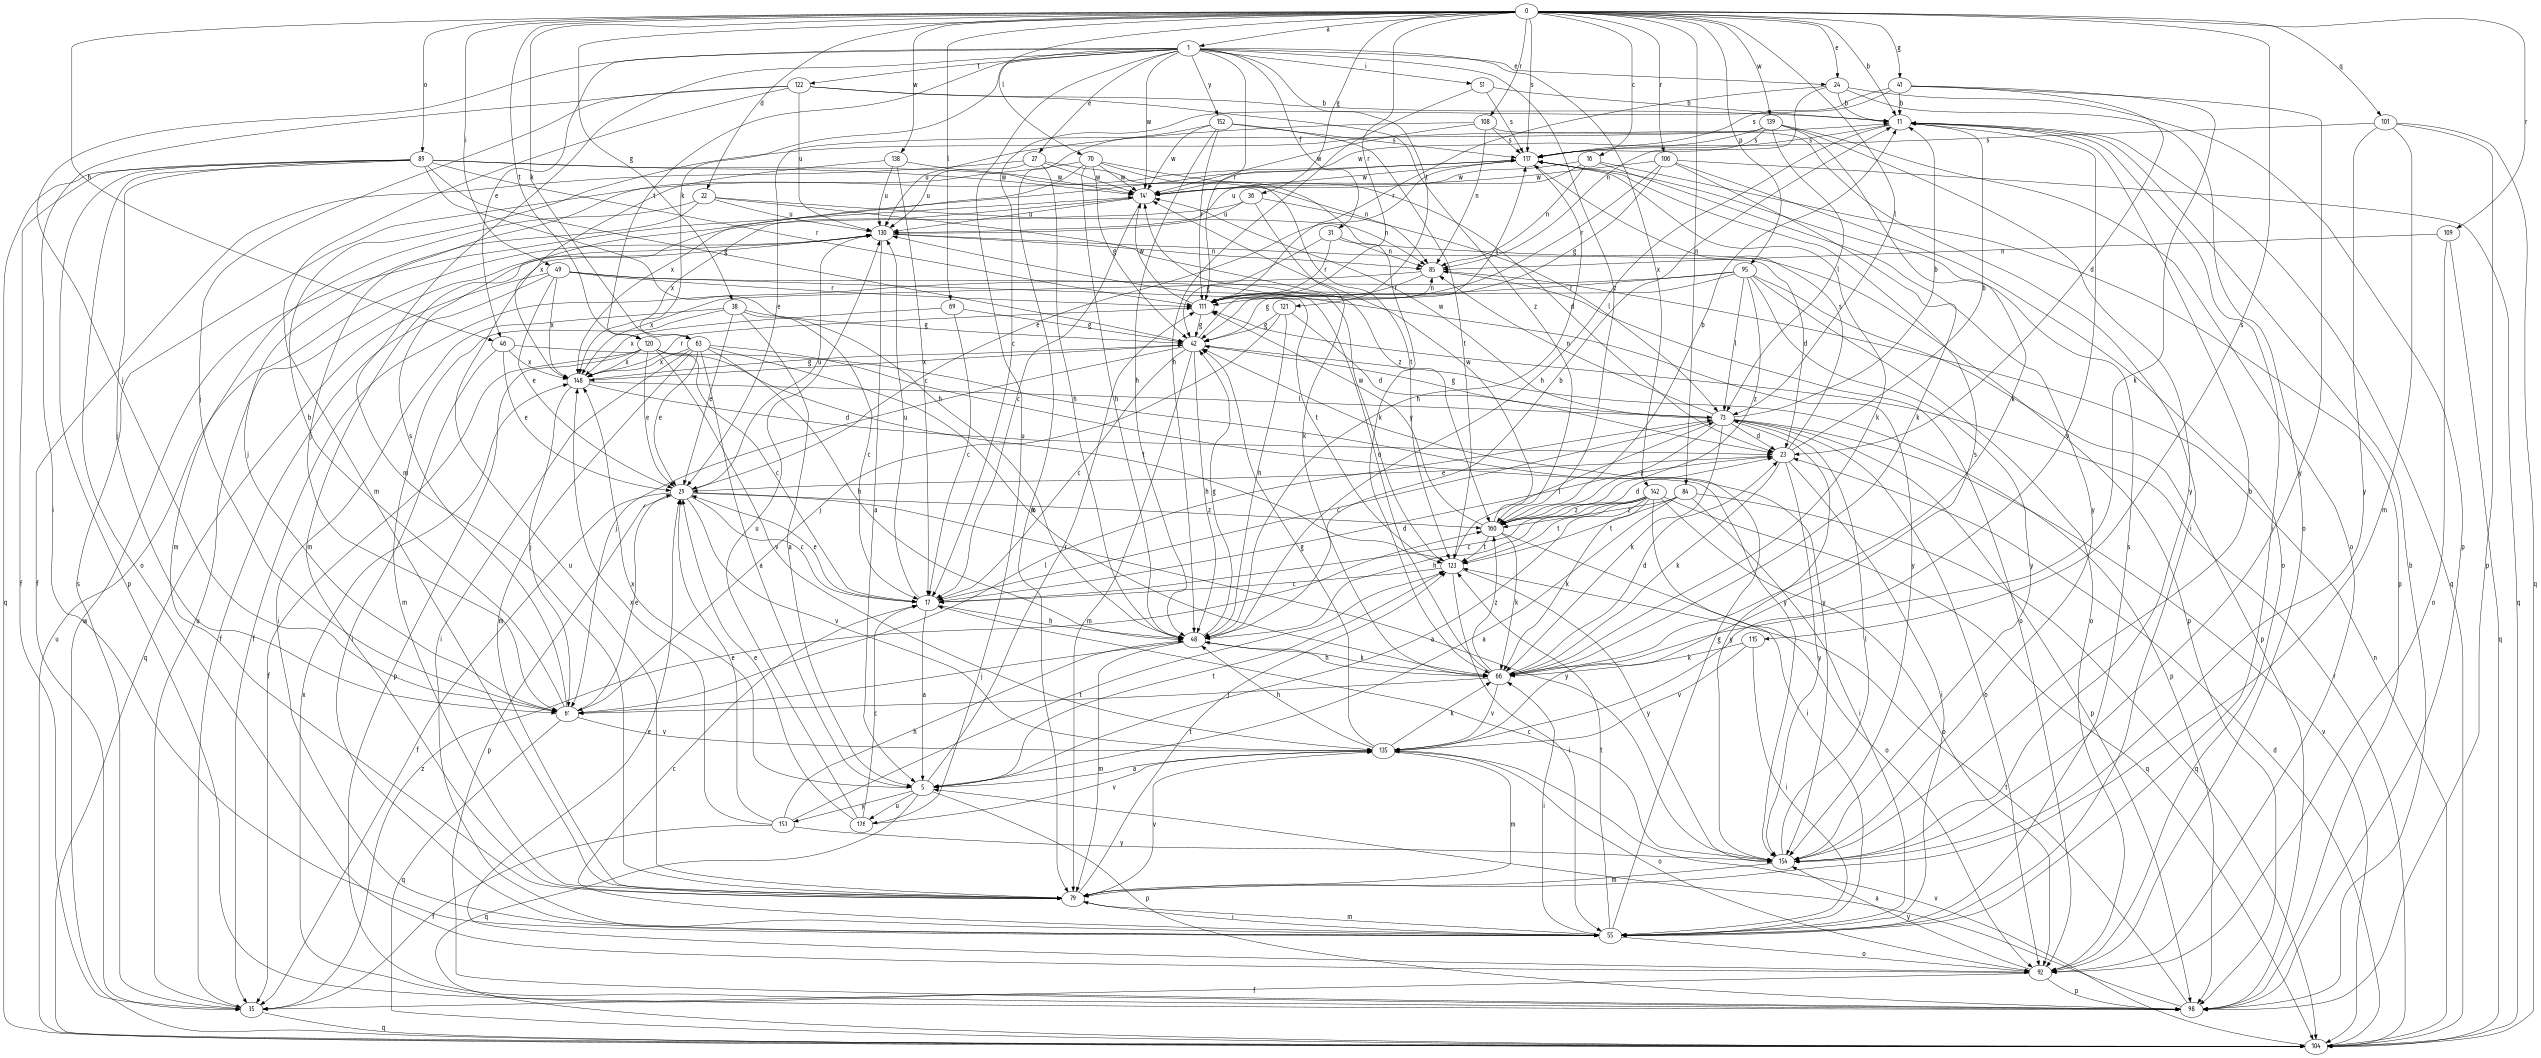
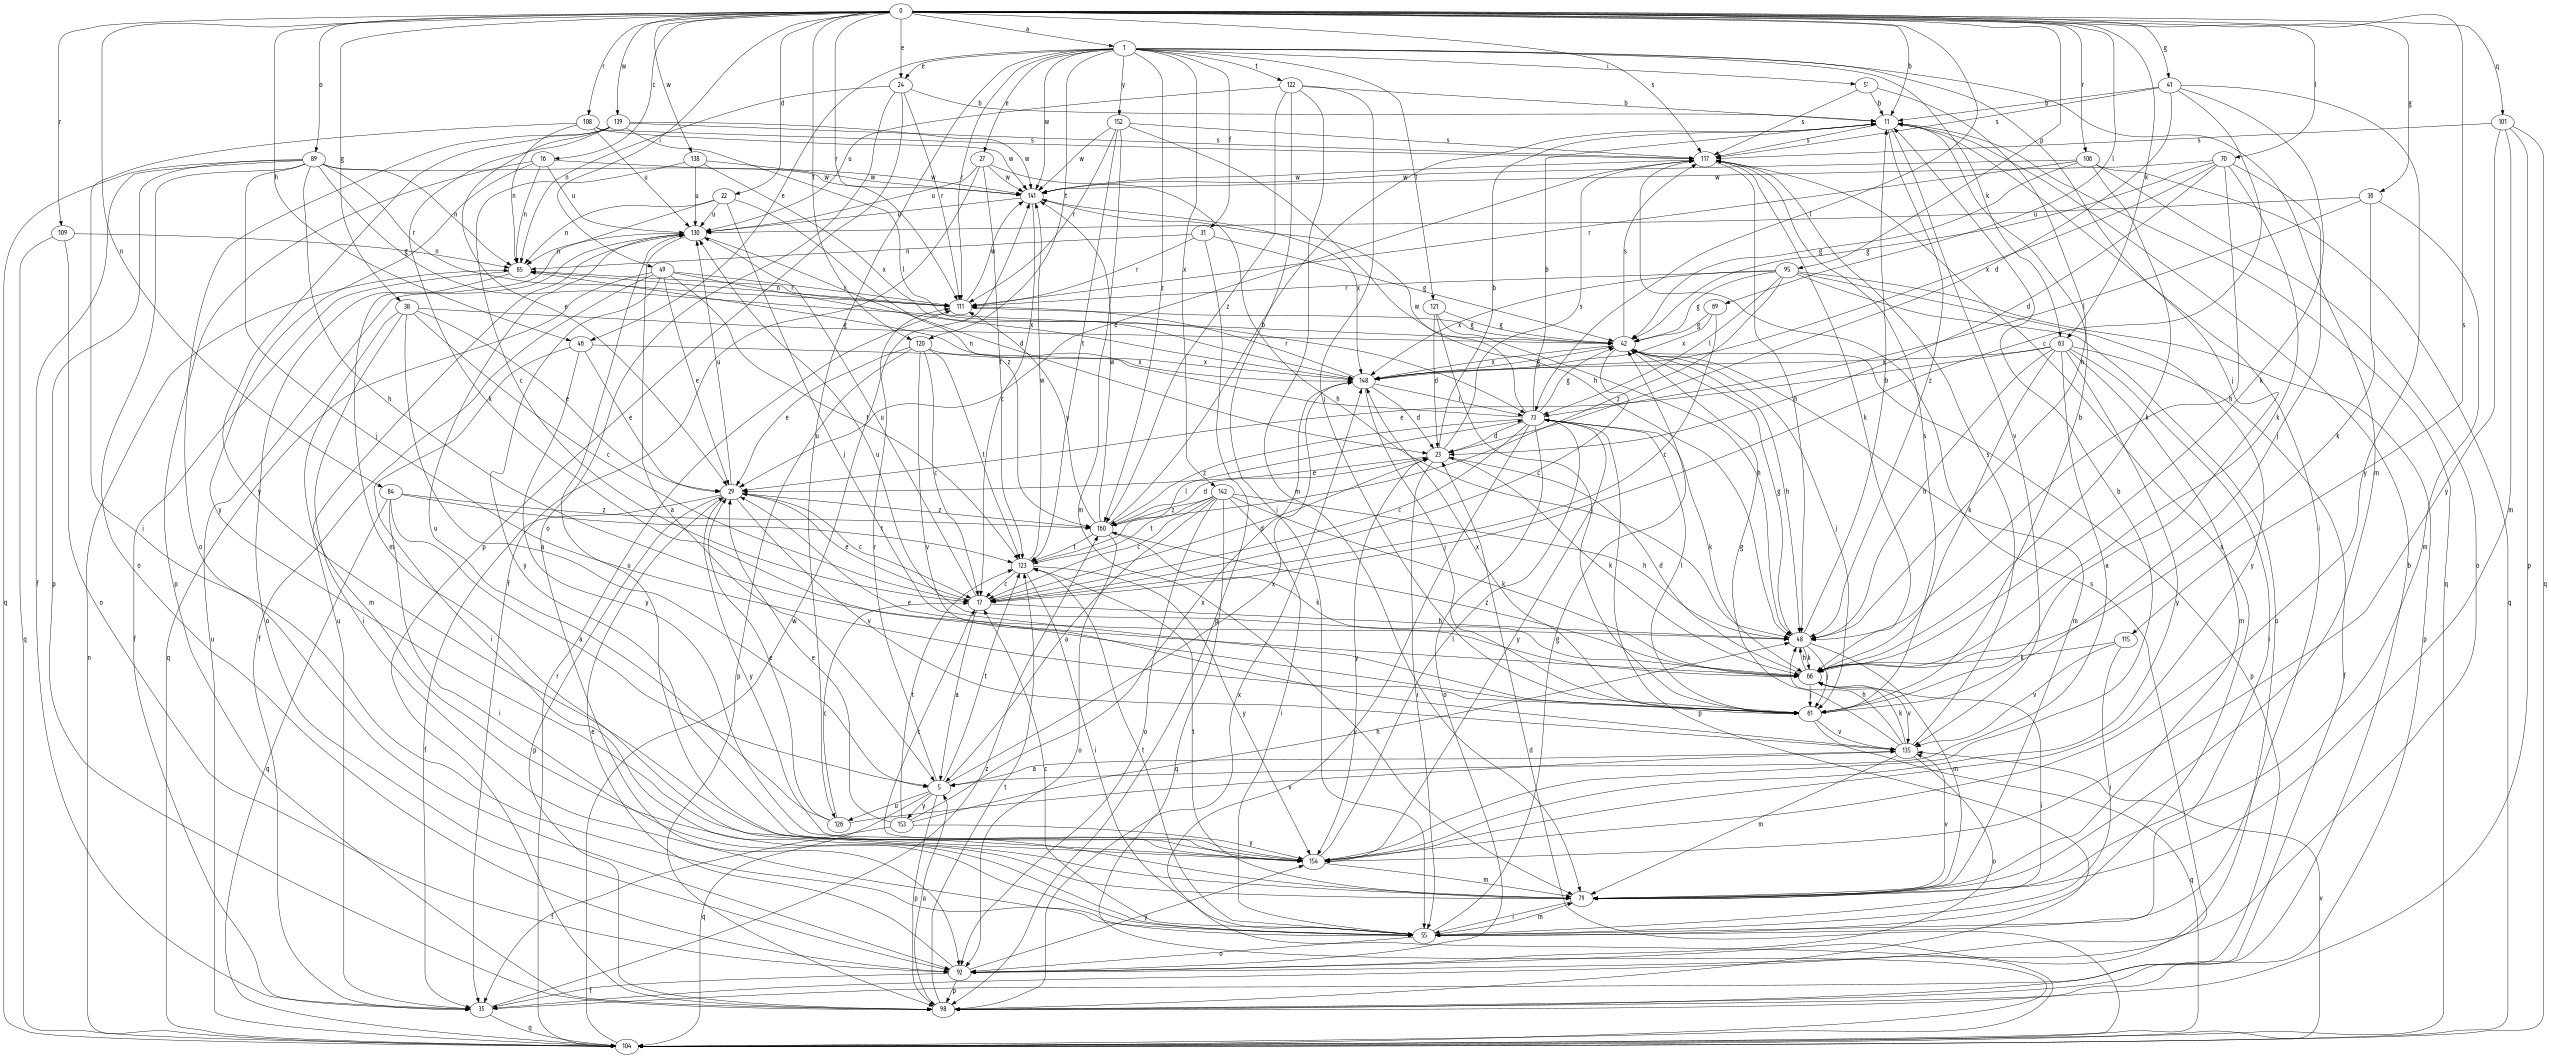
edge "11" -> "48": label "h" -> "z"
edge "120" -> "35": now "63" -> "35"
edge "61" -> "148": added, label "x"
